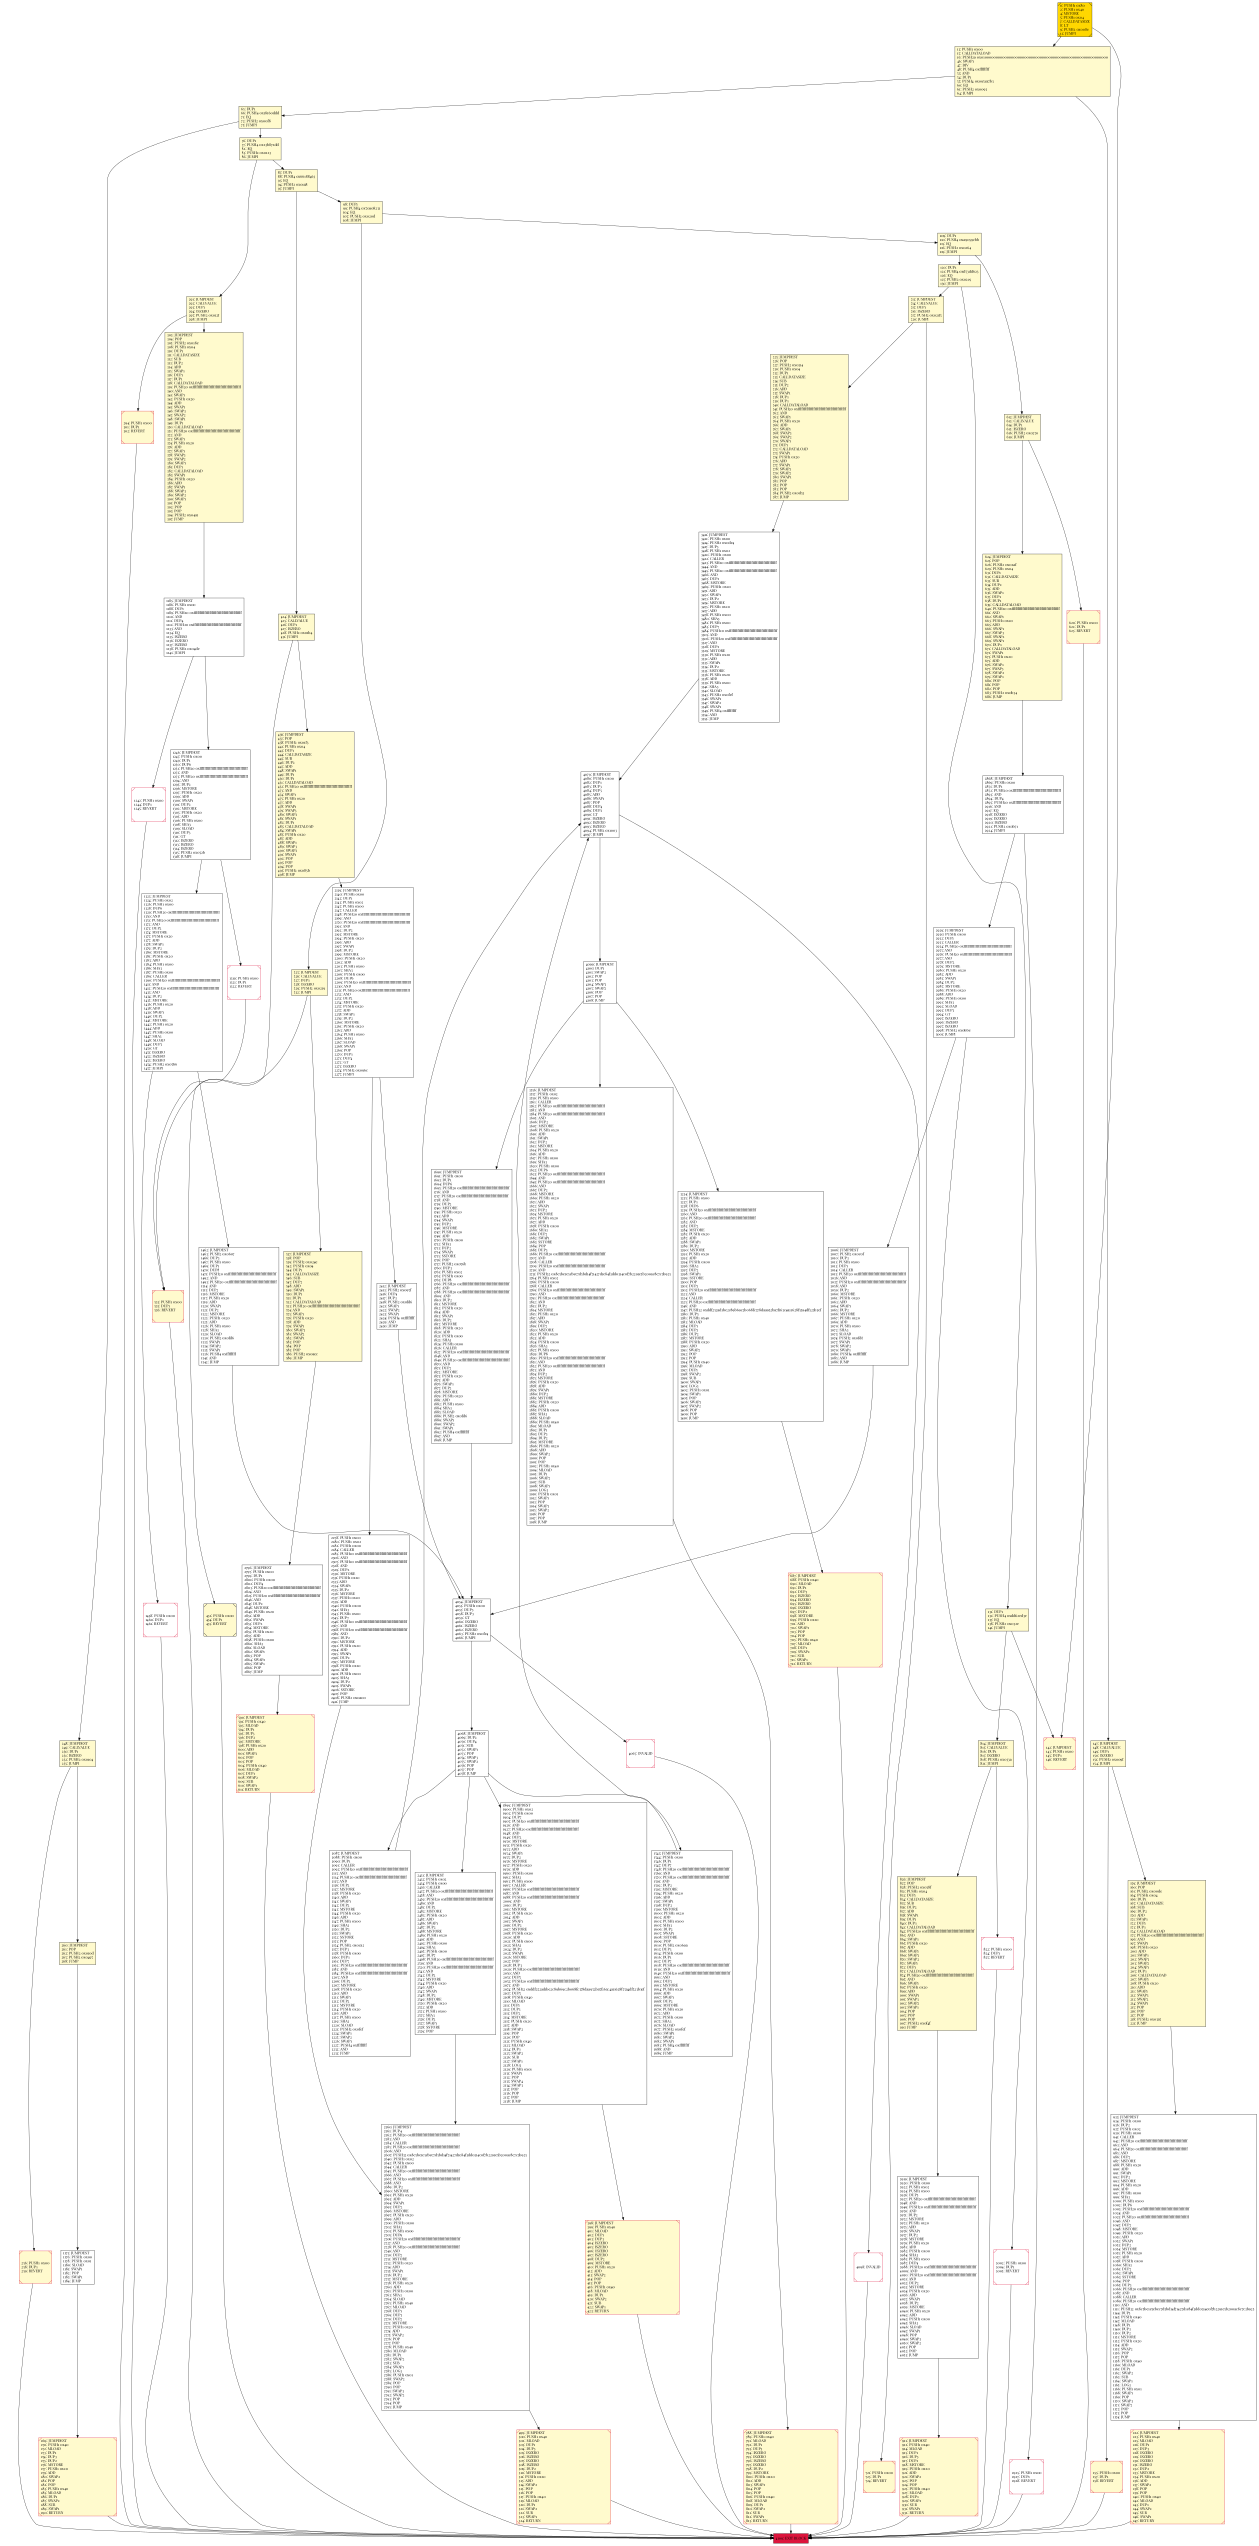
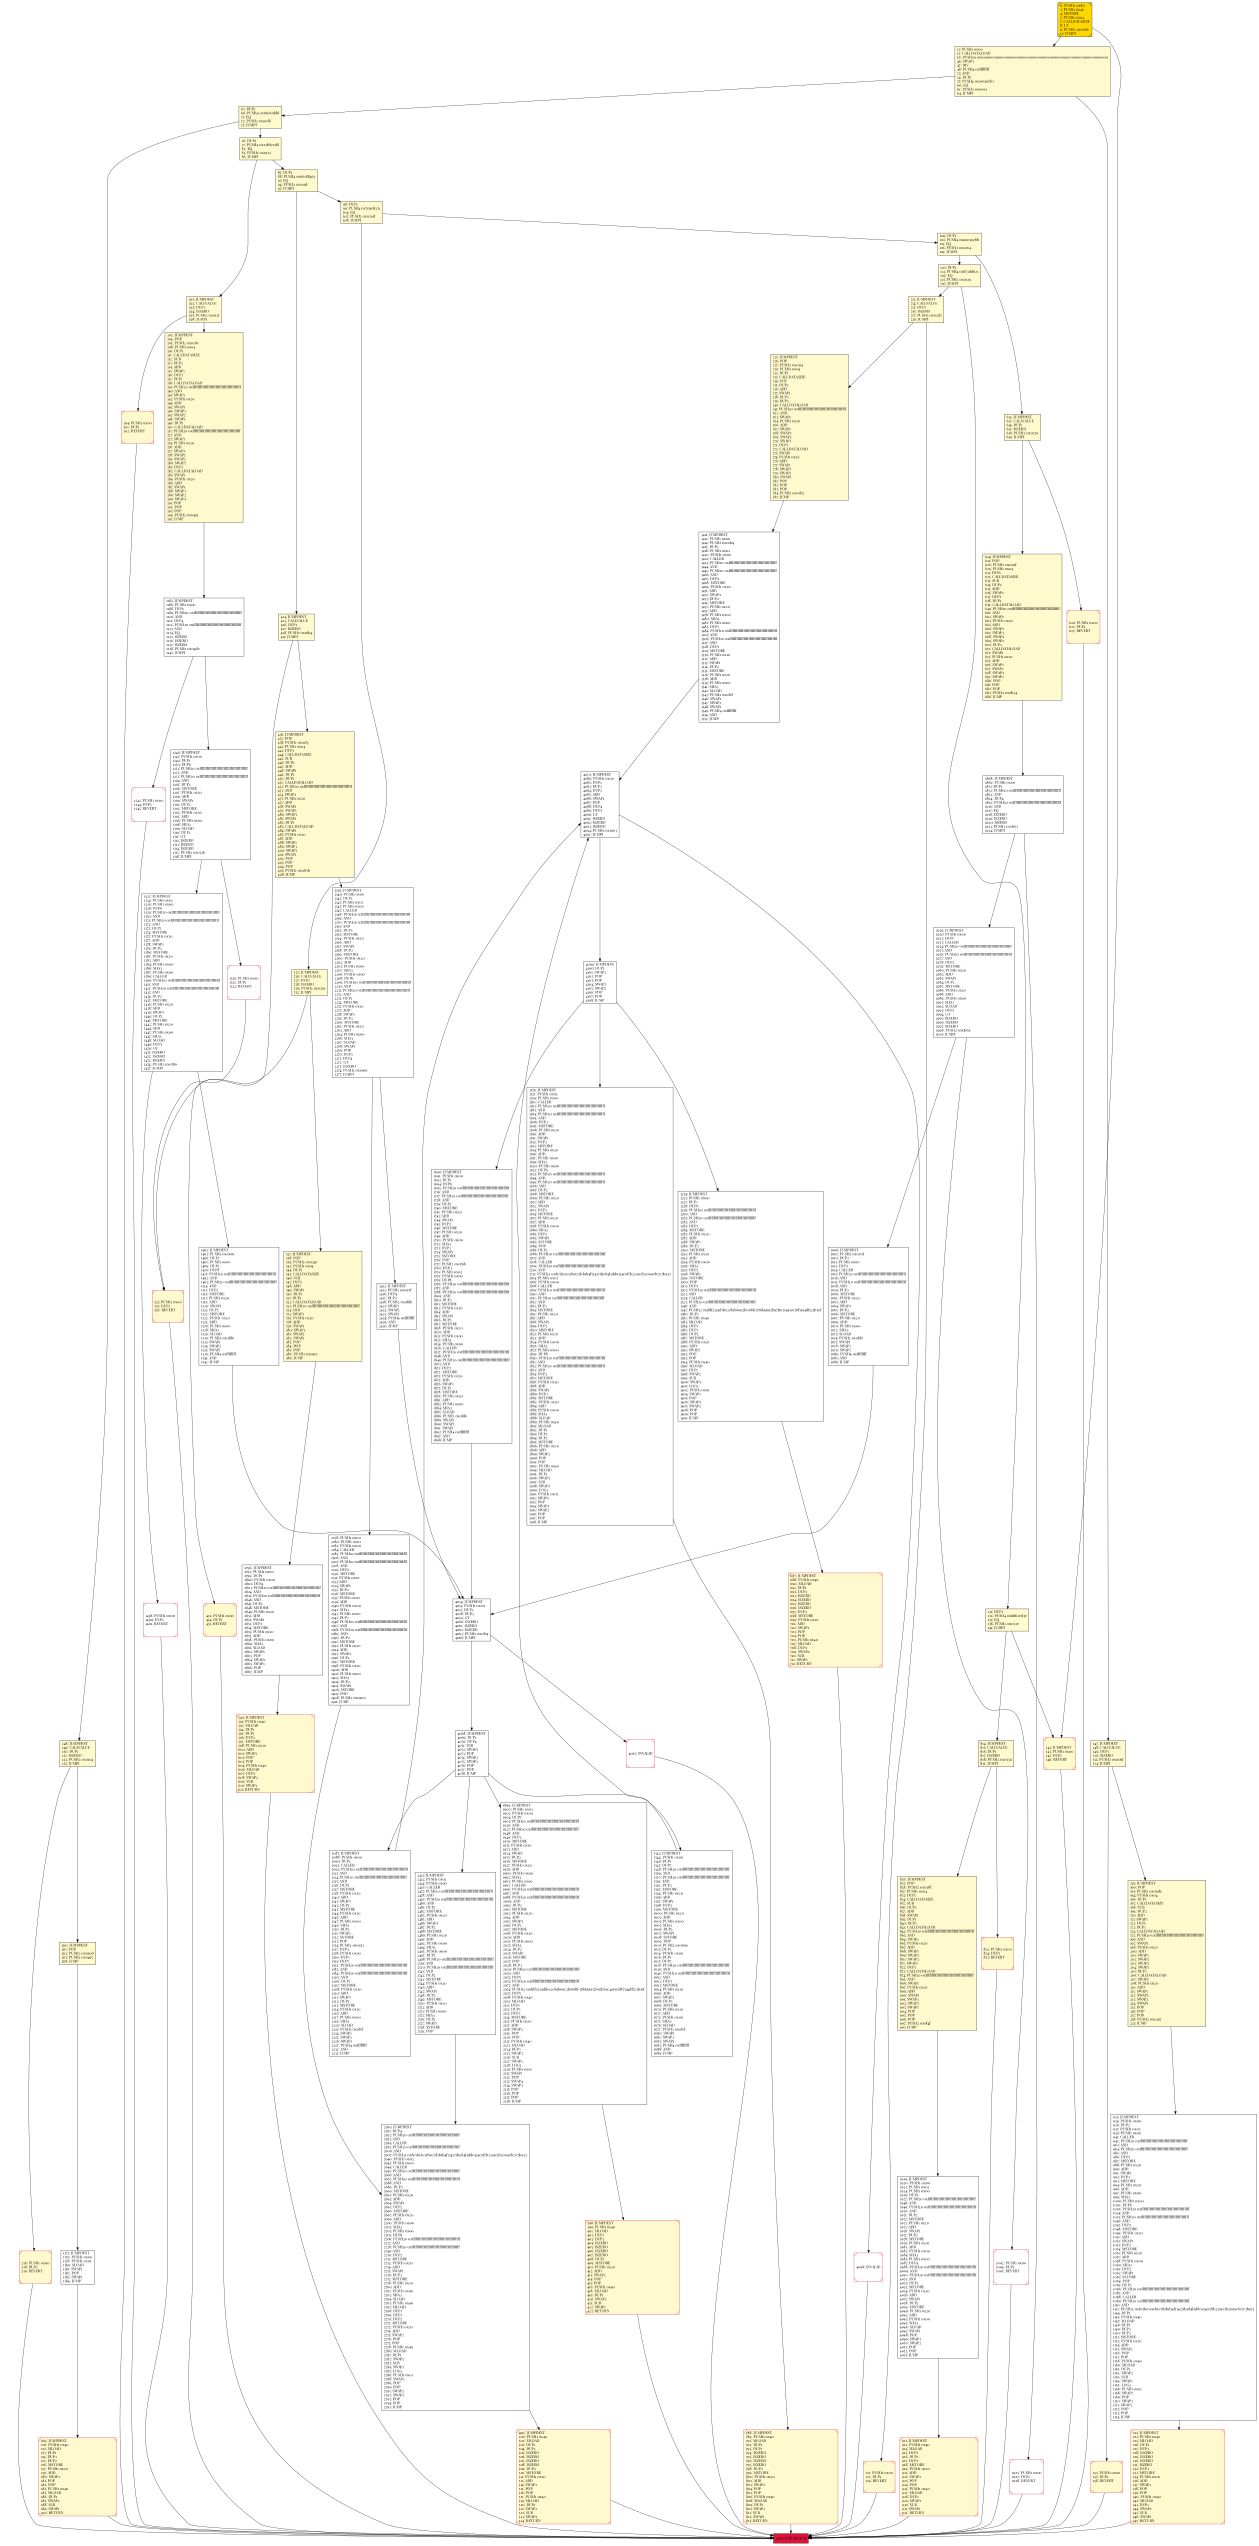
node "432: PUSH1 0x00 434: DUP1 435: REVERT": color black -> crimson
node "822: PUSH1 0x00 824: DUP1 825: REVERT": fillcolor white -> lemonchiffon
edge "142: JUMPDEST 143: PUSH1 0x00 145: DUP1 146: REVERT" -> "4109: EXIT BLOCK": added
edge "721: PUSH1 0x00 723: DUP1 724: REVERT" -> "4109: EXIT BLOCK": added
